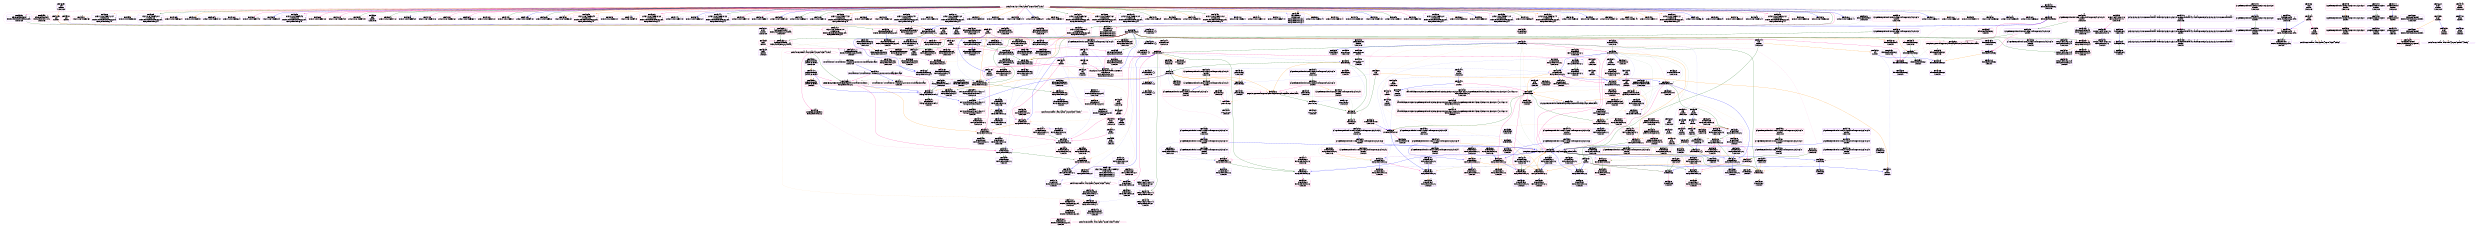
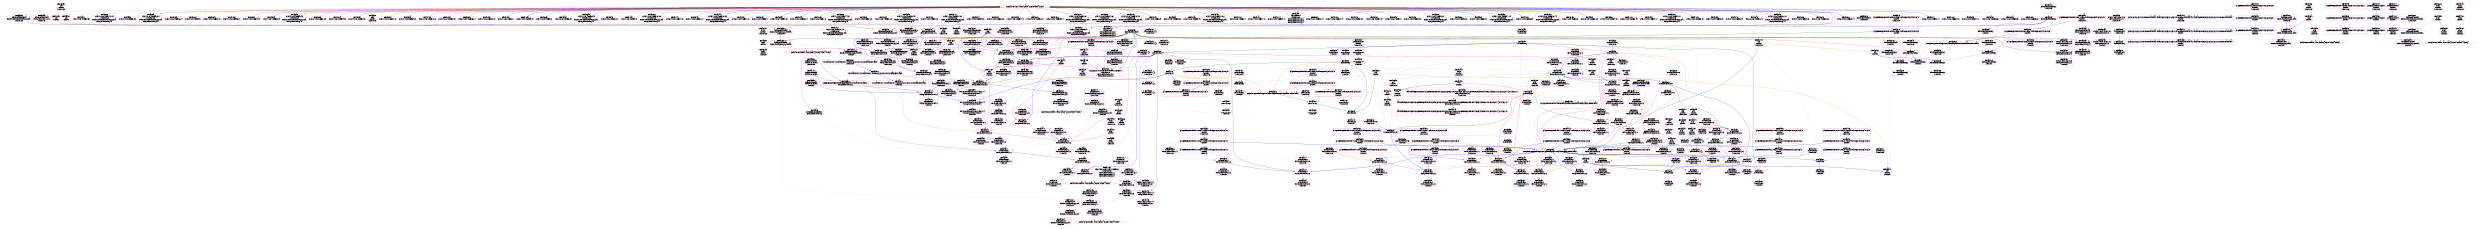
node "CE0x4585820": text "*Global*" -> "*Constant*"
